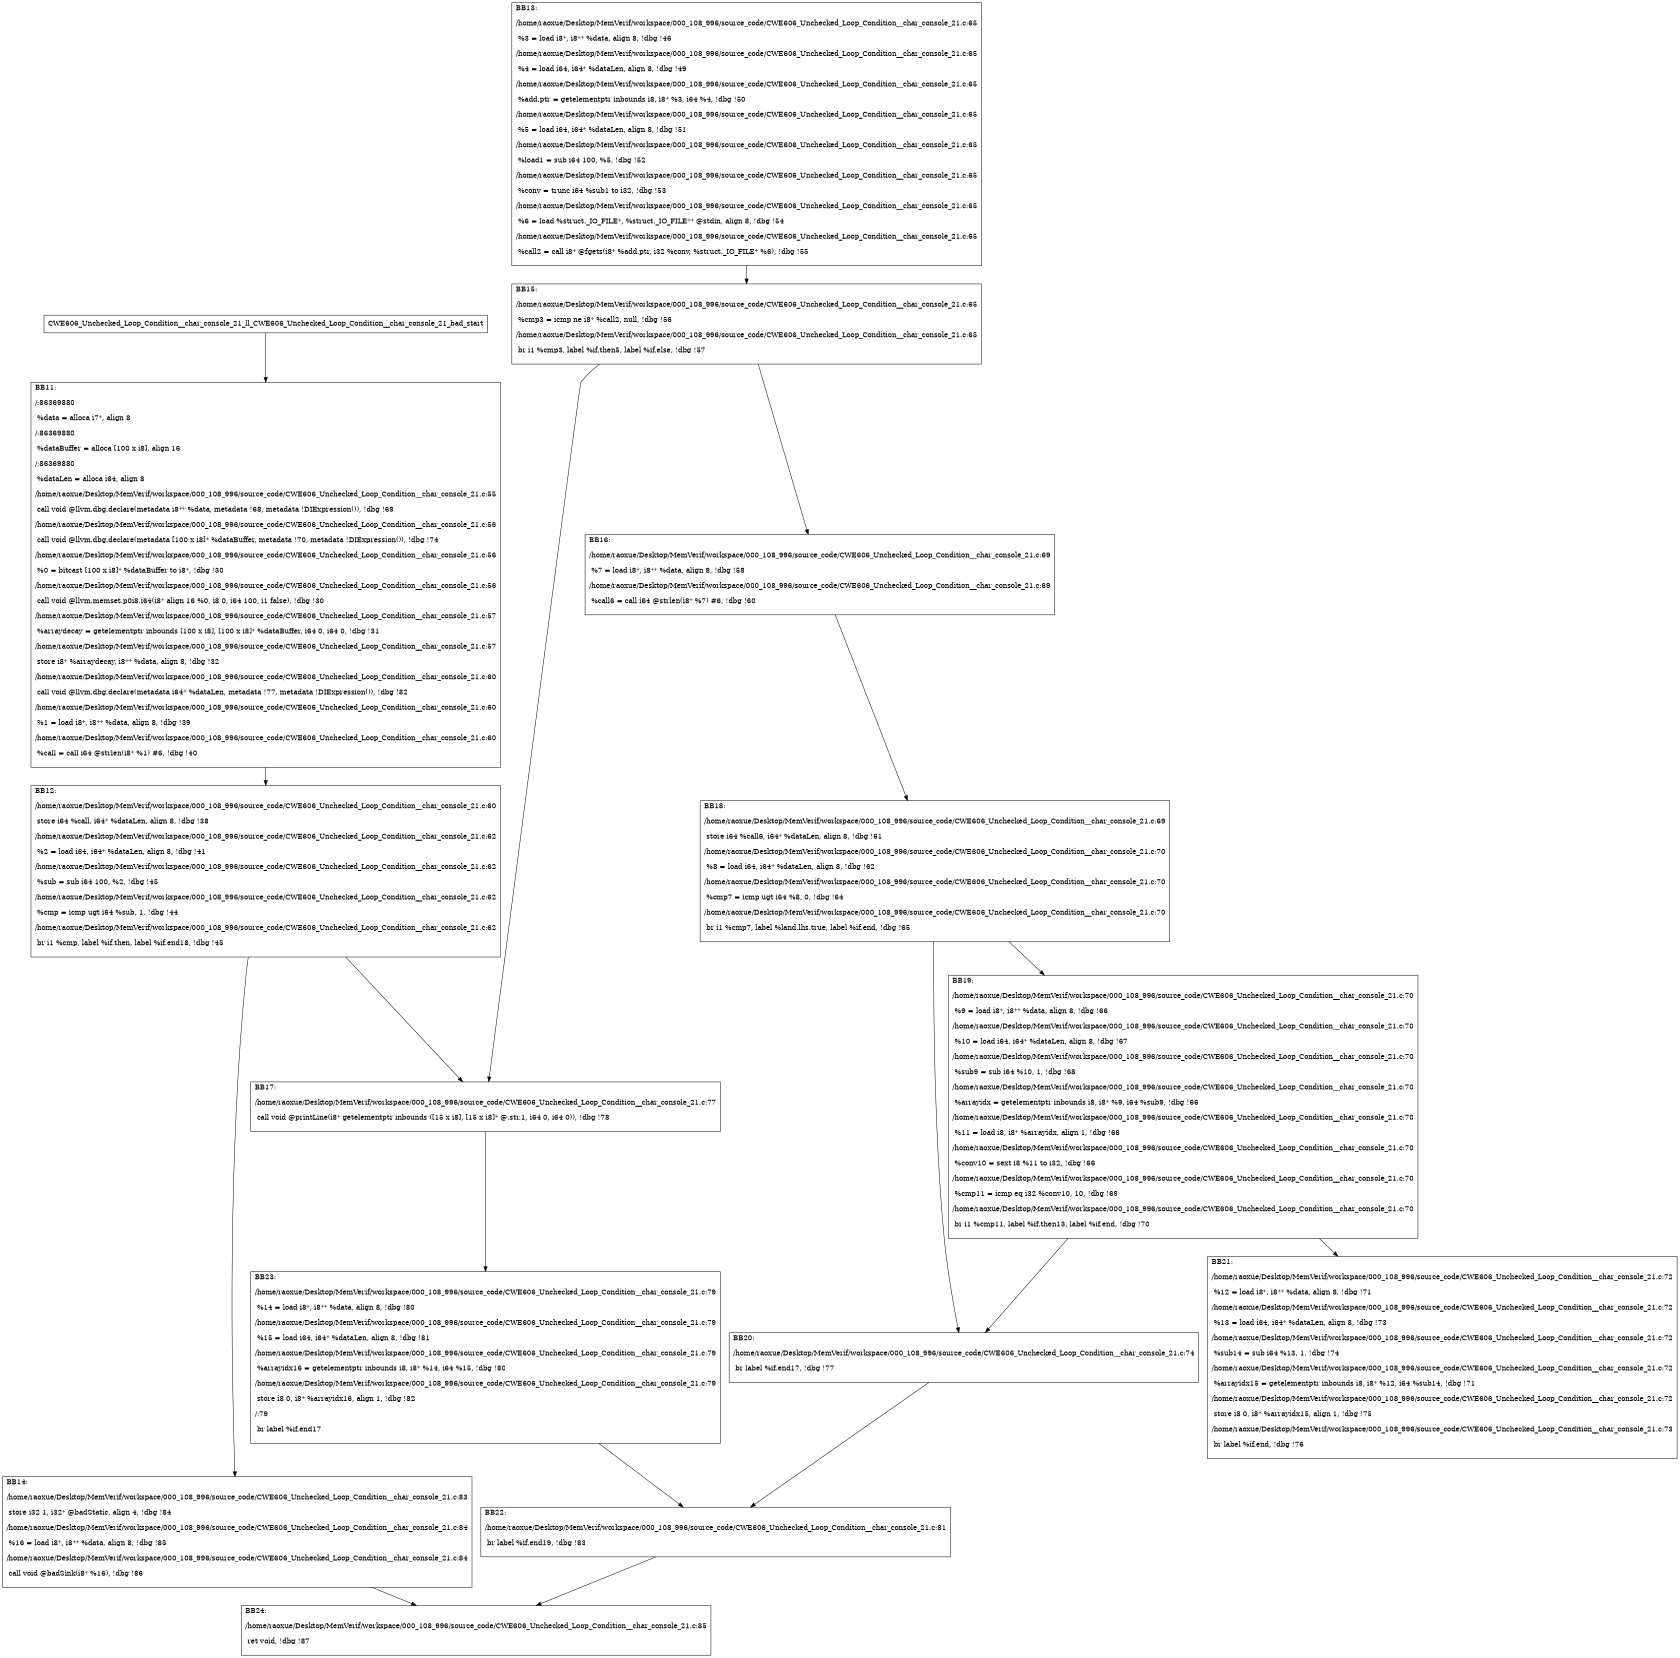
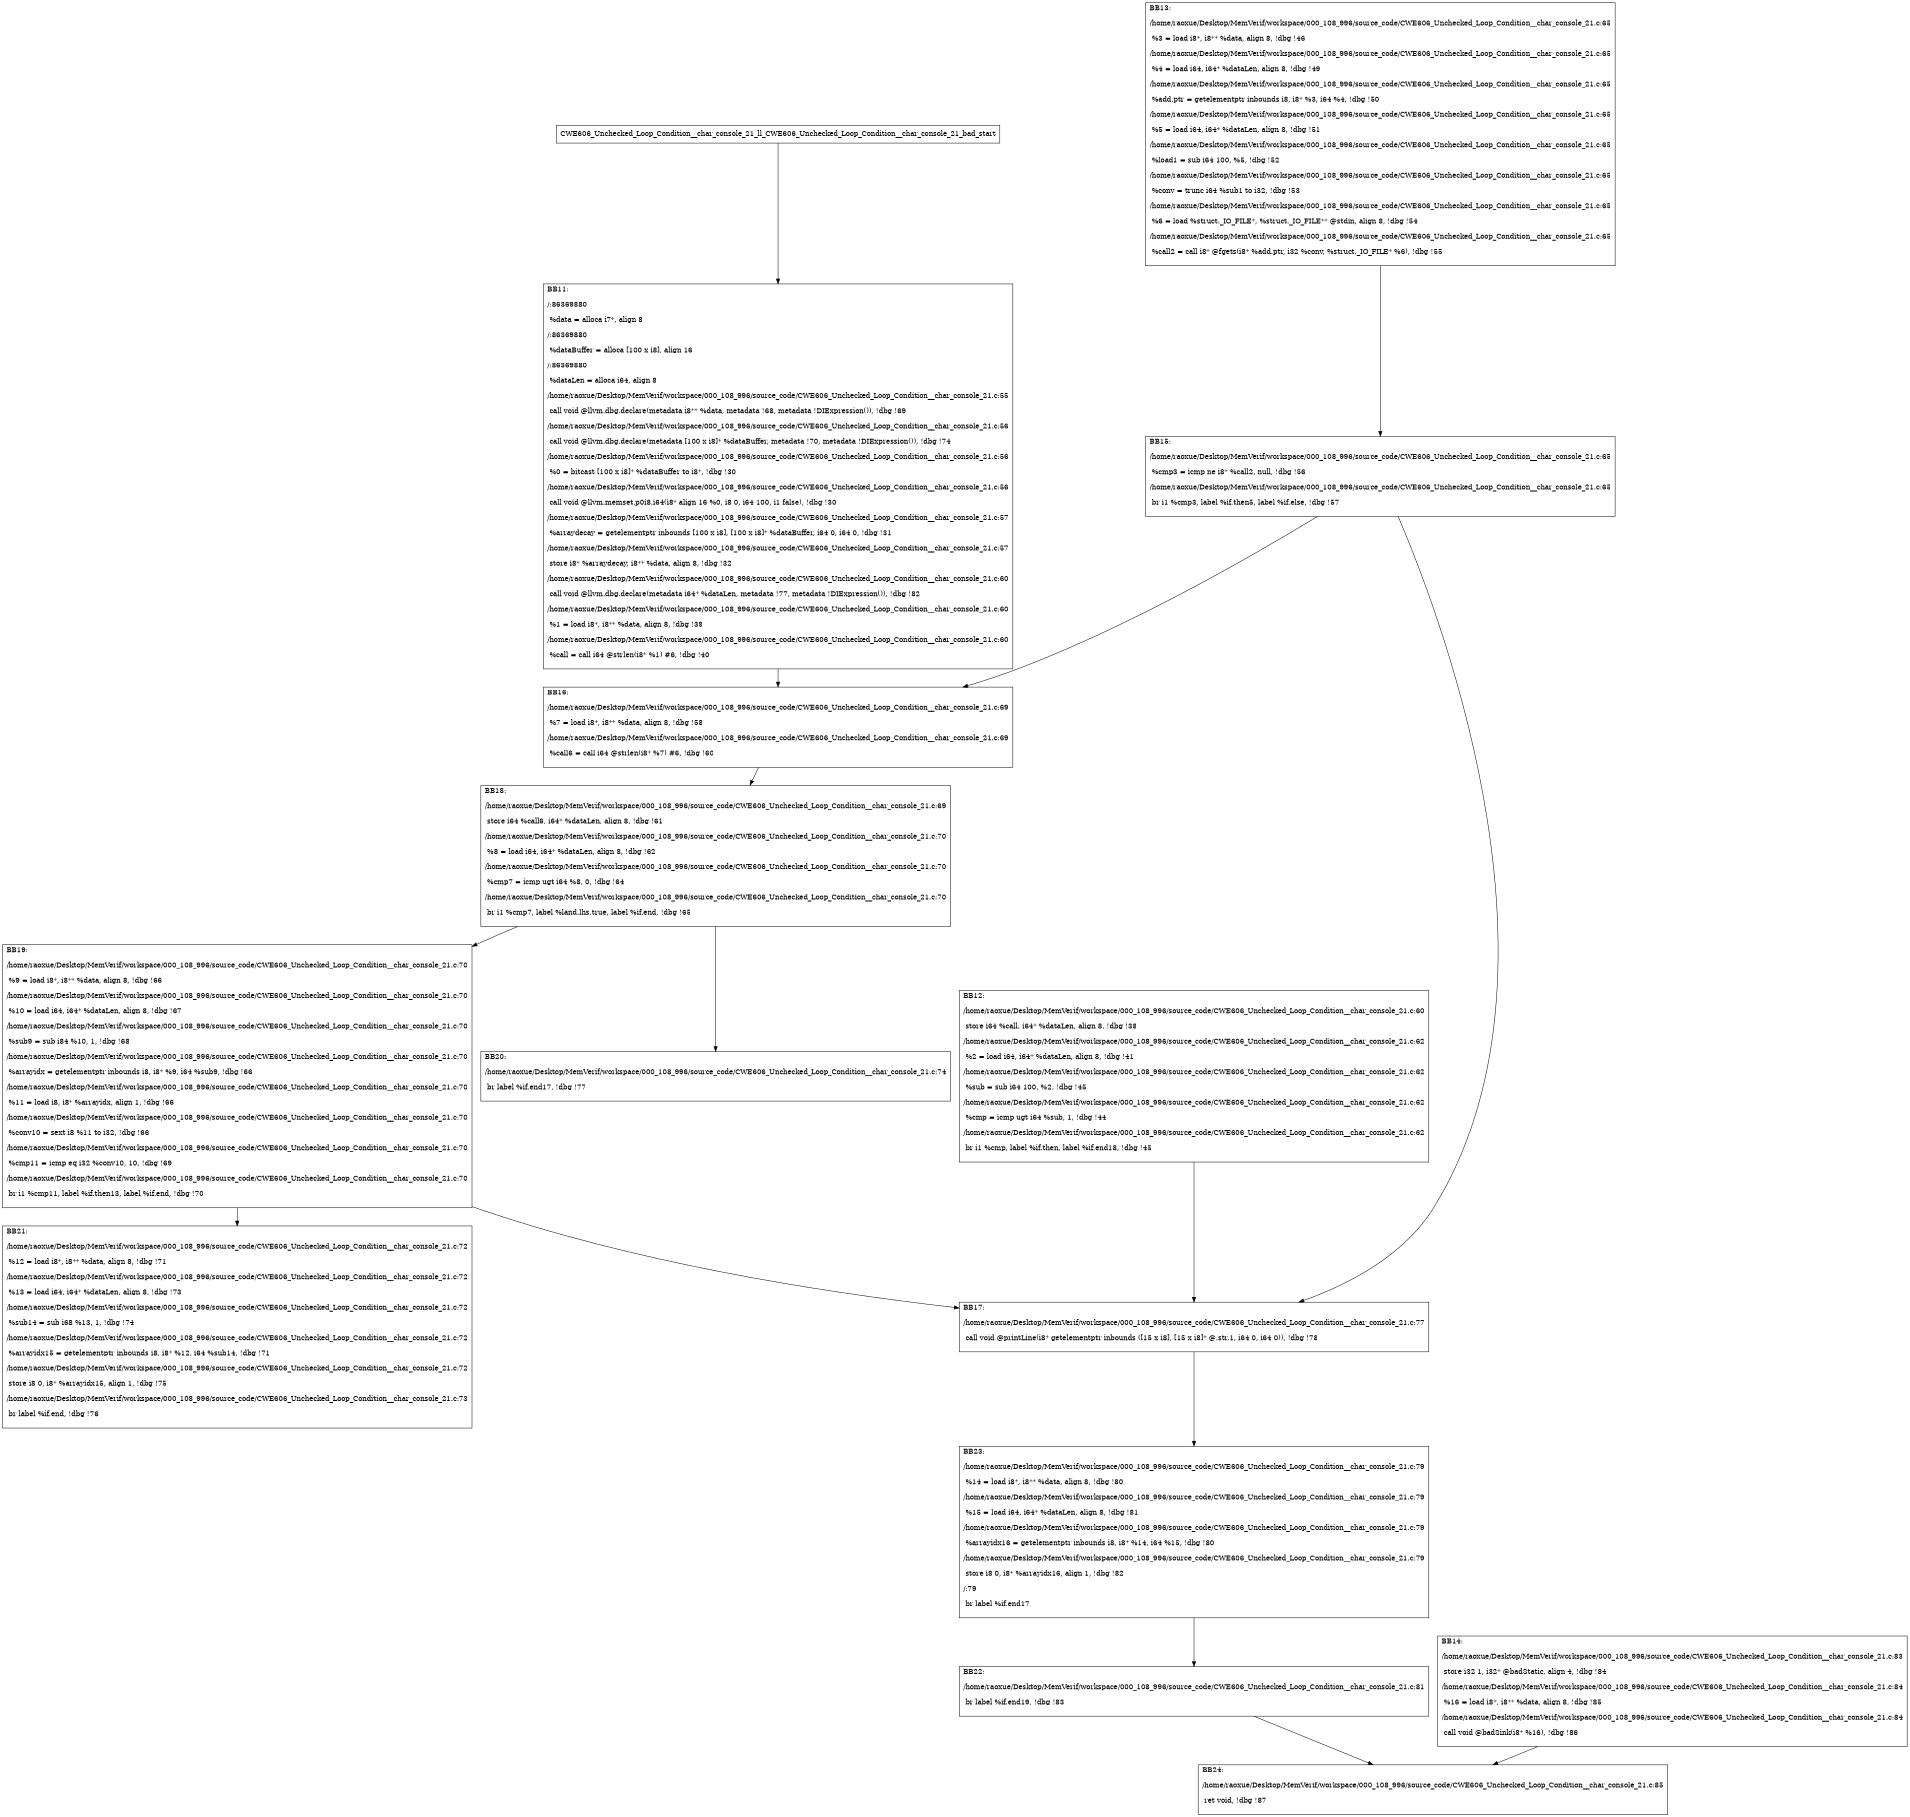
edge "BB11:" -> "BB12:": now "BB11:" -> "BB16:"
node "BB19:": text "%sub9 = sub i64 %10, 1, !dbg !68" -> "%sub9 = sub i84 %10, 1, !dbg !68"
edge "BB12:" -> "BB14:": removed
edge "BB19:" -> "BB20:": now "BB19:" -> "BB17:"
node "BB21:": text "%sub14 = sub i64 %13, 1, !dbg !74" -> "%sub14 = sub i68 %13, 1, !dbg !74"
edge "BB20:" -> "BB22:": removed
